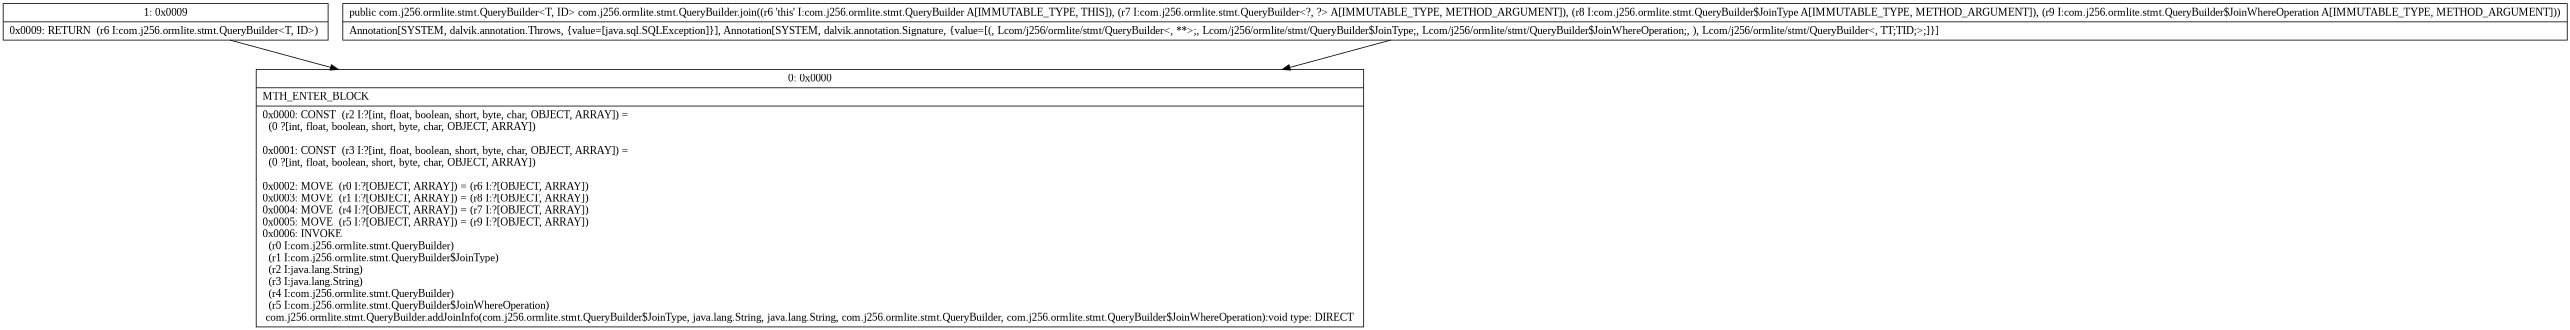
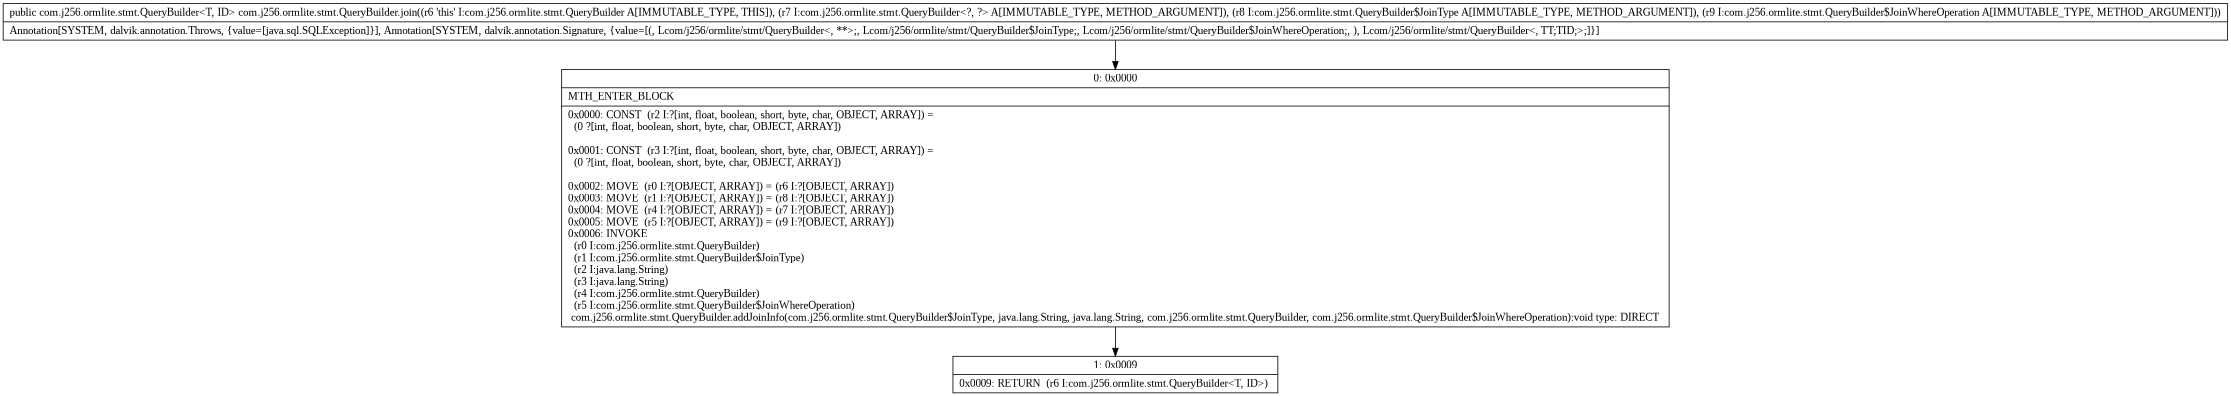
edge "1: 0x0009" -> "0: 0x0000": reversed
